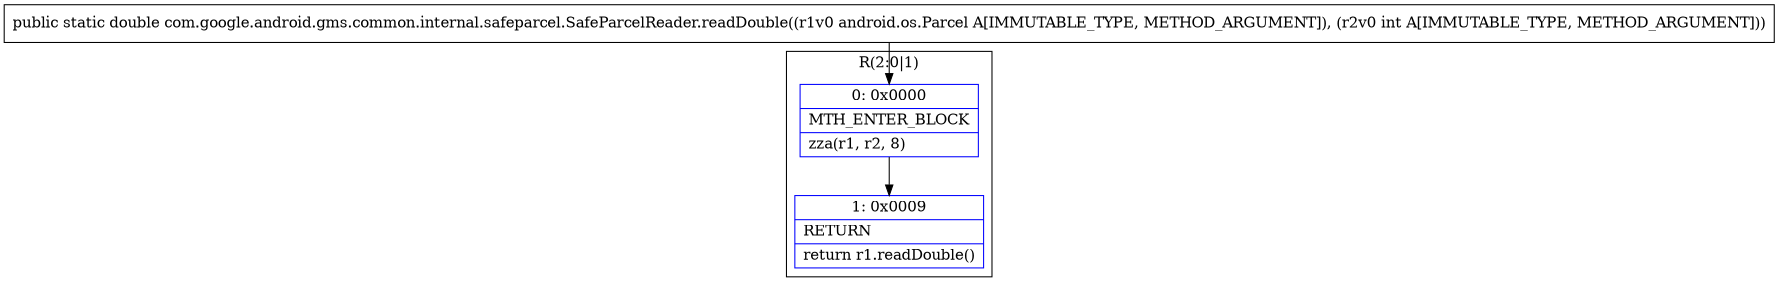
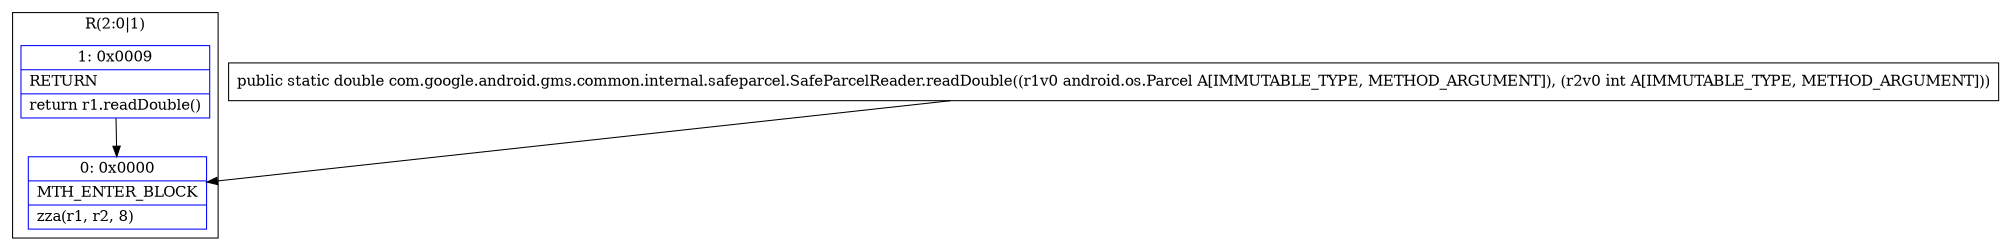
edge "0: 0x0000" -> "1: 0x0009": reversed
